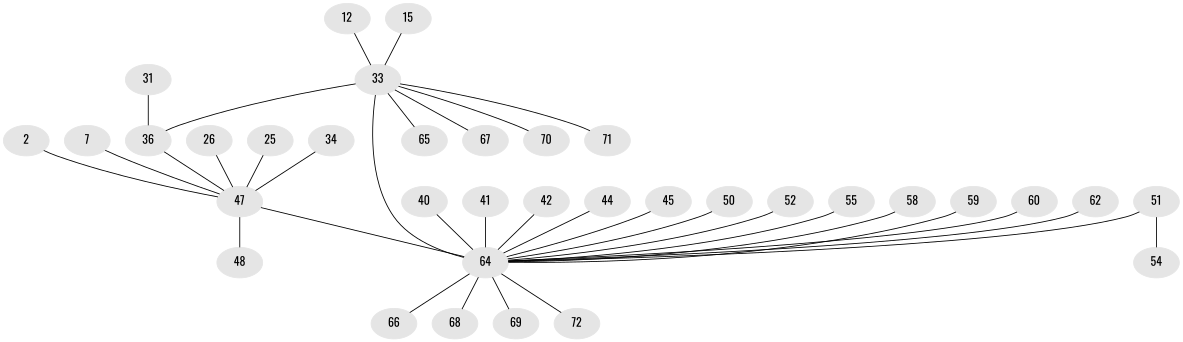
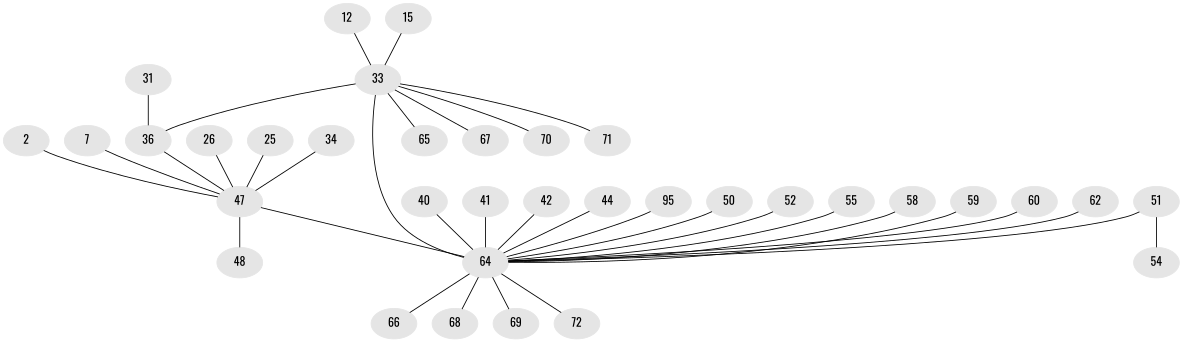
node "45": label "45" -> "95"
